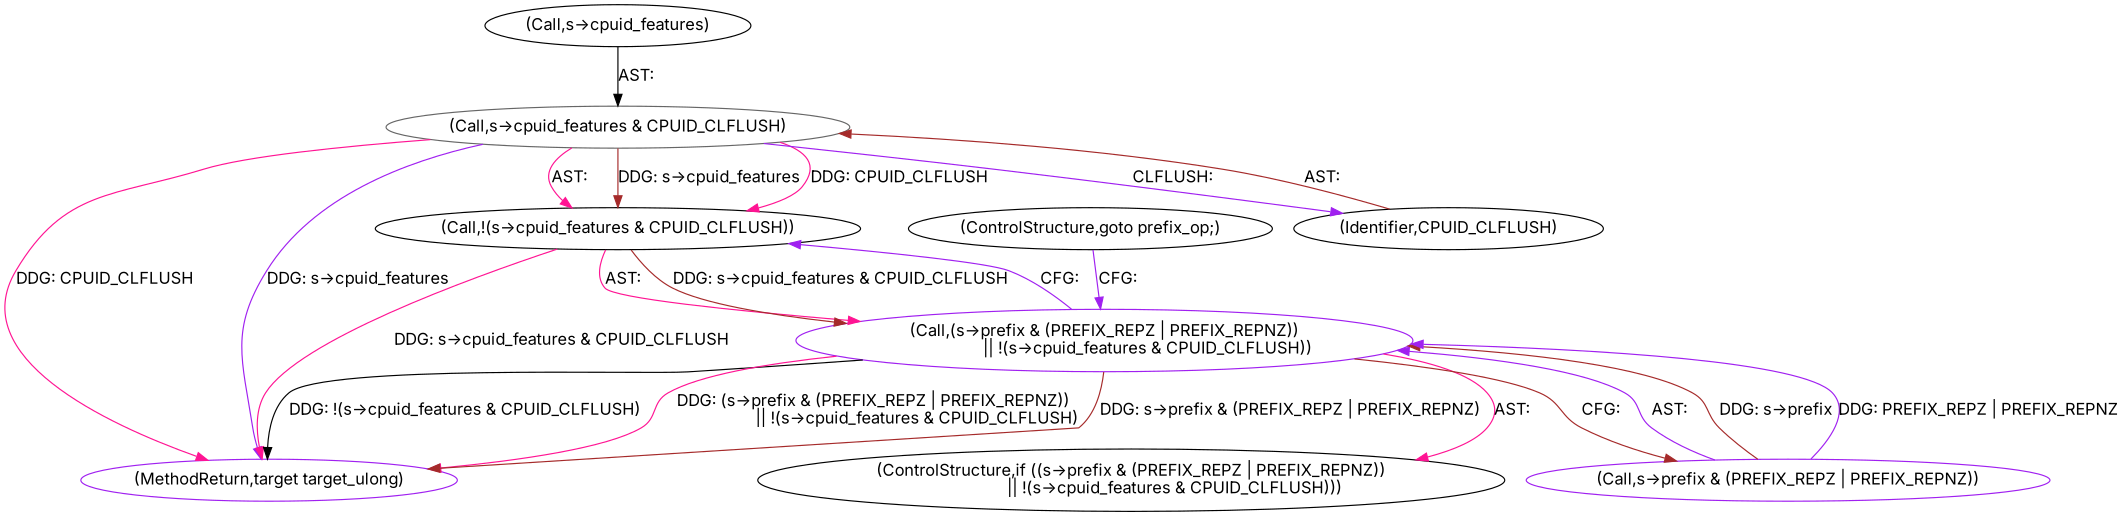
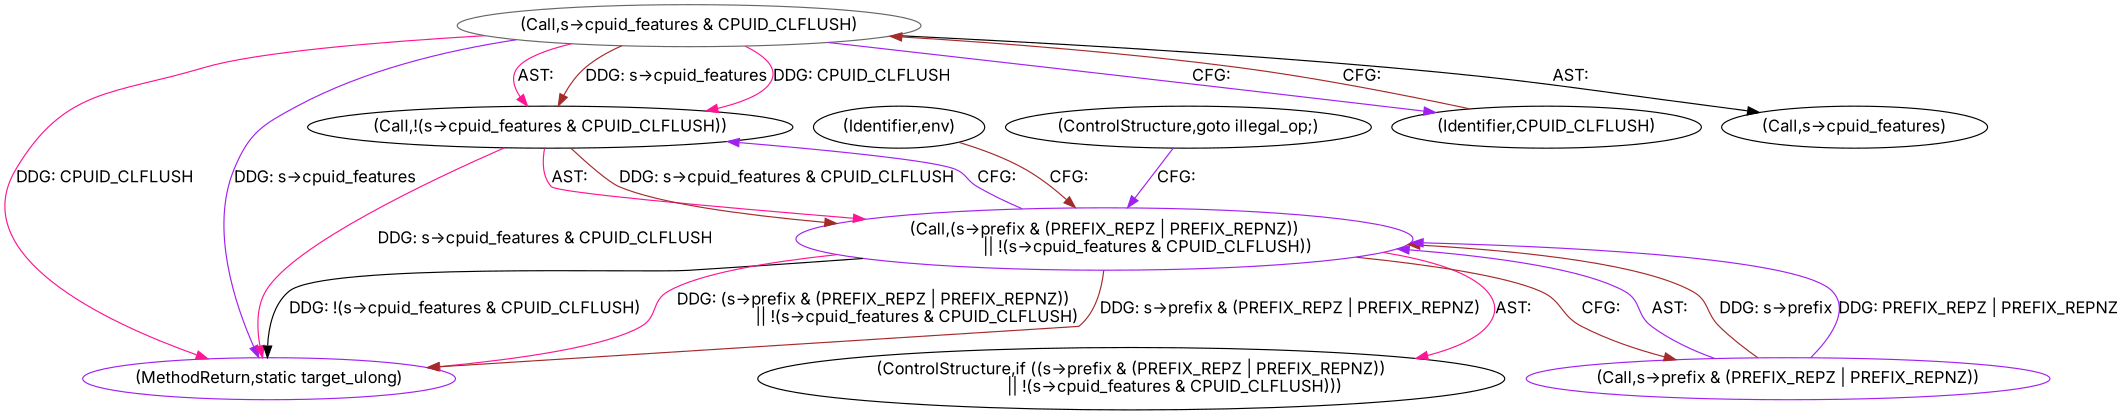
edge "(Call,s->cpuid_features)" -> "(Call,s->cpuid_features & CPUID_CLFLUSH)": reversed
node "(Identifier,env)": added
edge "(Call,s->cpuid_features & CPUID_CLFLUSH)" -> "(Identifier,CPUID_CLFLUSH)": label "CLFLUSH: " -> "CFG: "
edge "(Identifier,CPUID_CLFLUSH)" -> "(Call,s->cpuid_features & CPUID_CLFLUSH)": label "AST: " -> "CFG: "
node "(ControlStructure,goto prefix_op;)": label "(ControlStructure,goto prefix_op;)" -> "(ControlStructure,goto illegal_op;)"
node "(MethodReturn,target target_ulong)": label "(MethodReturn,target target_ulong)" -> "(MethodReturn,static target_ulong)"
